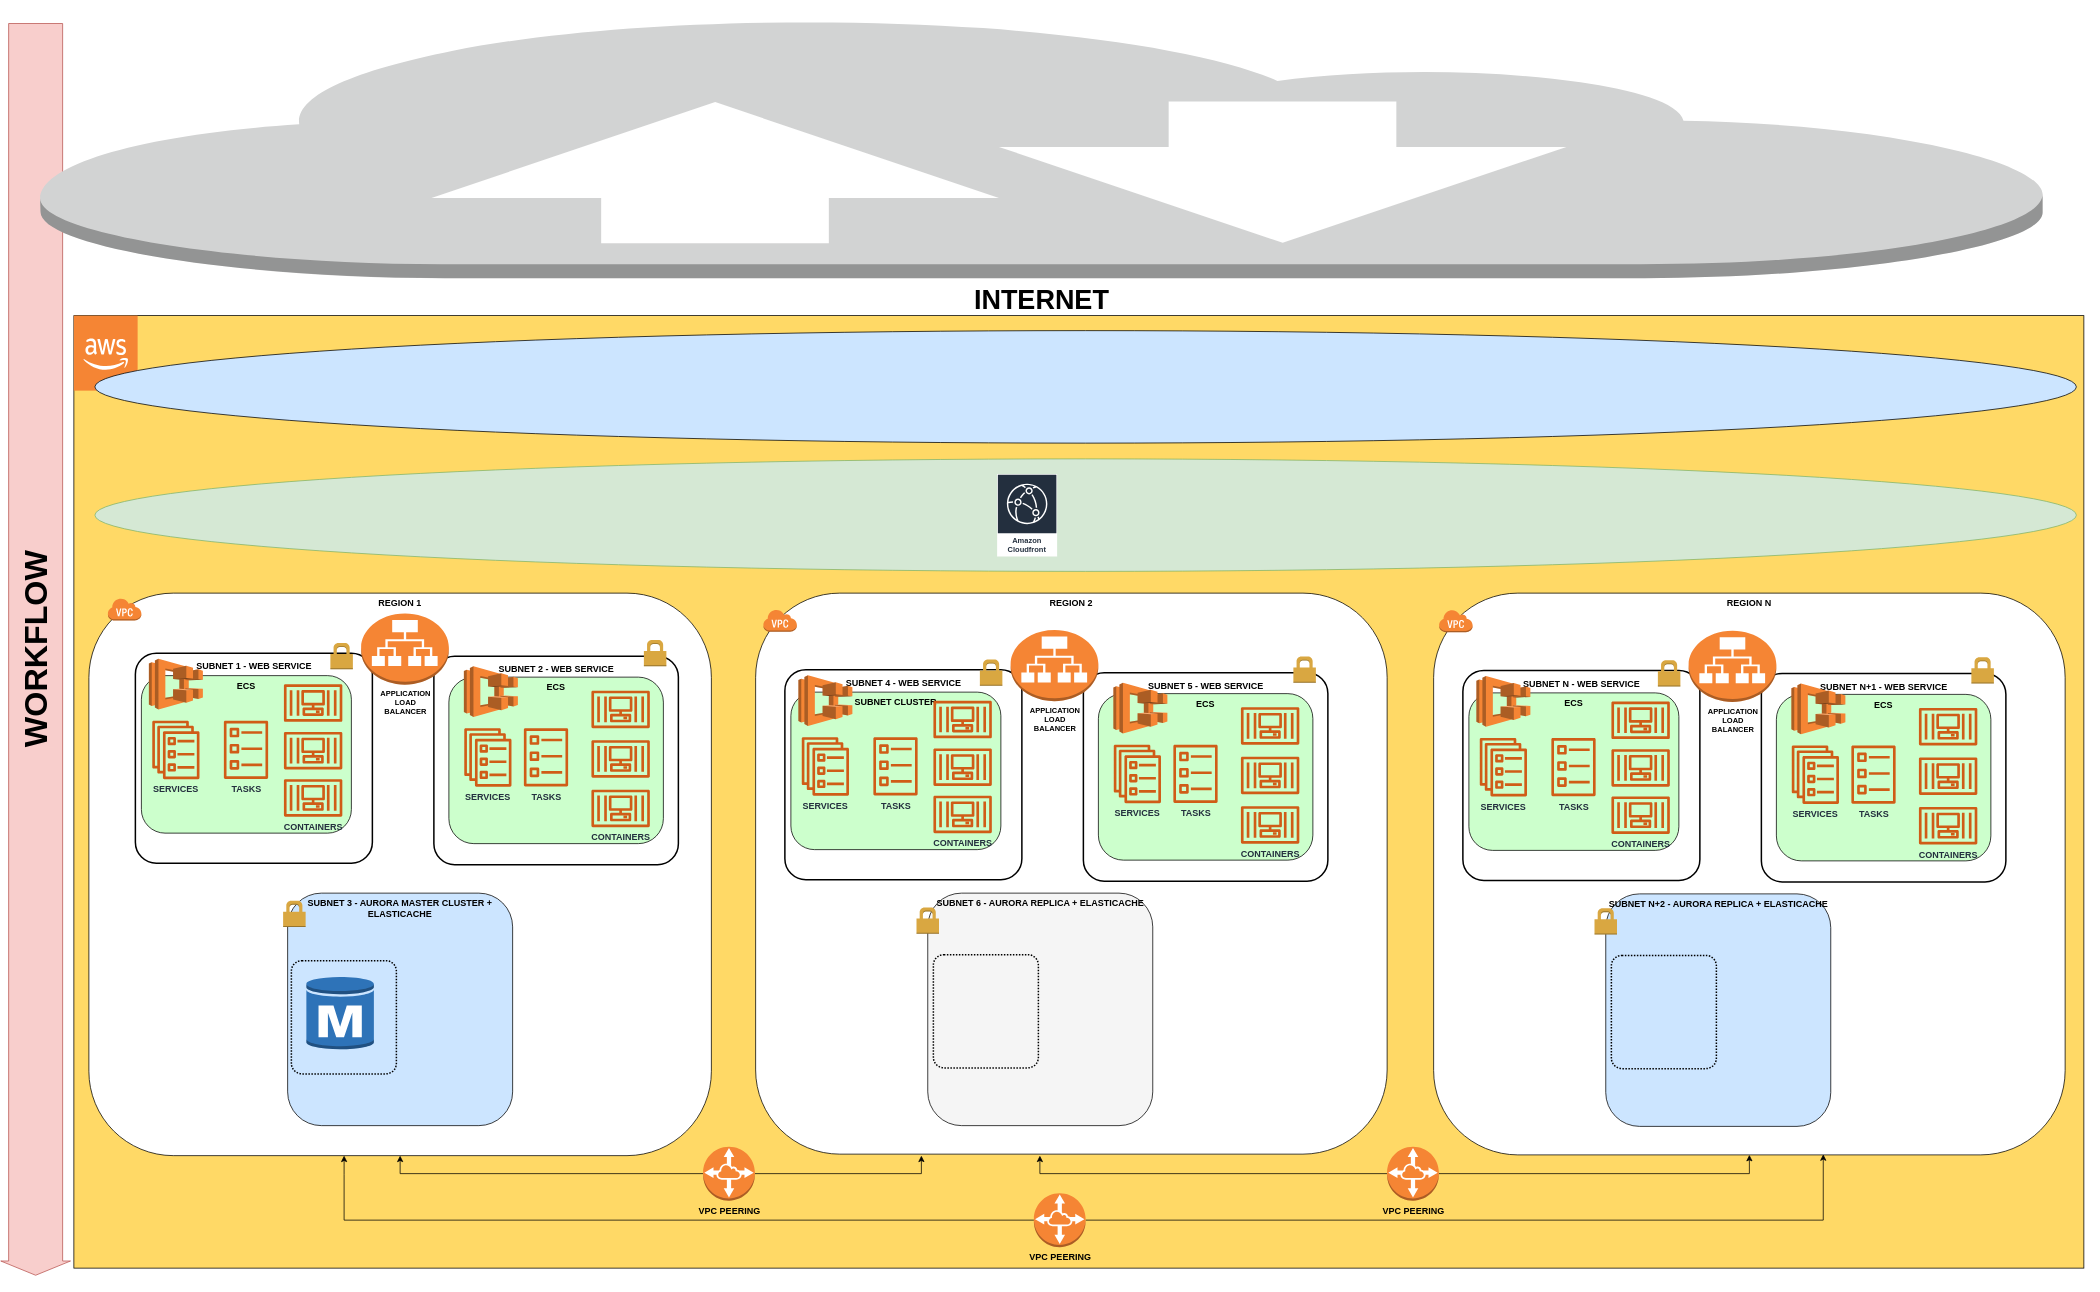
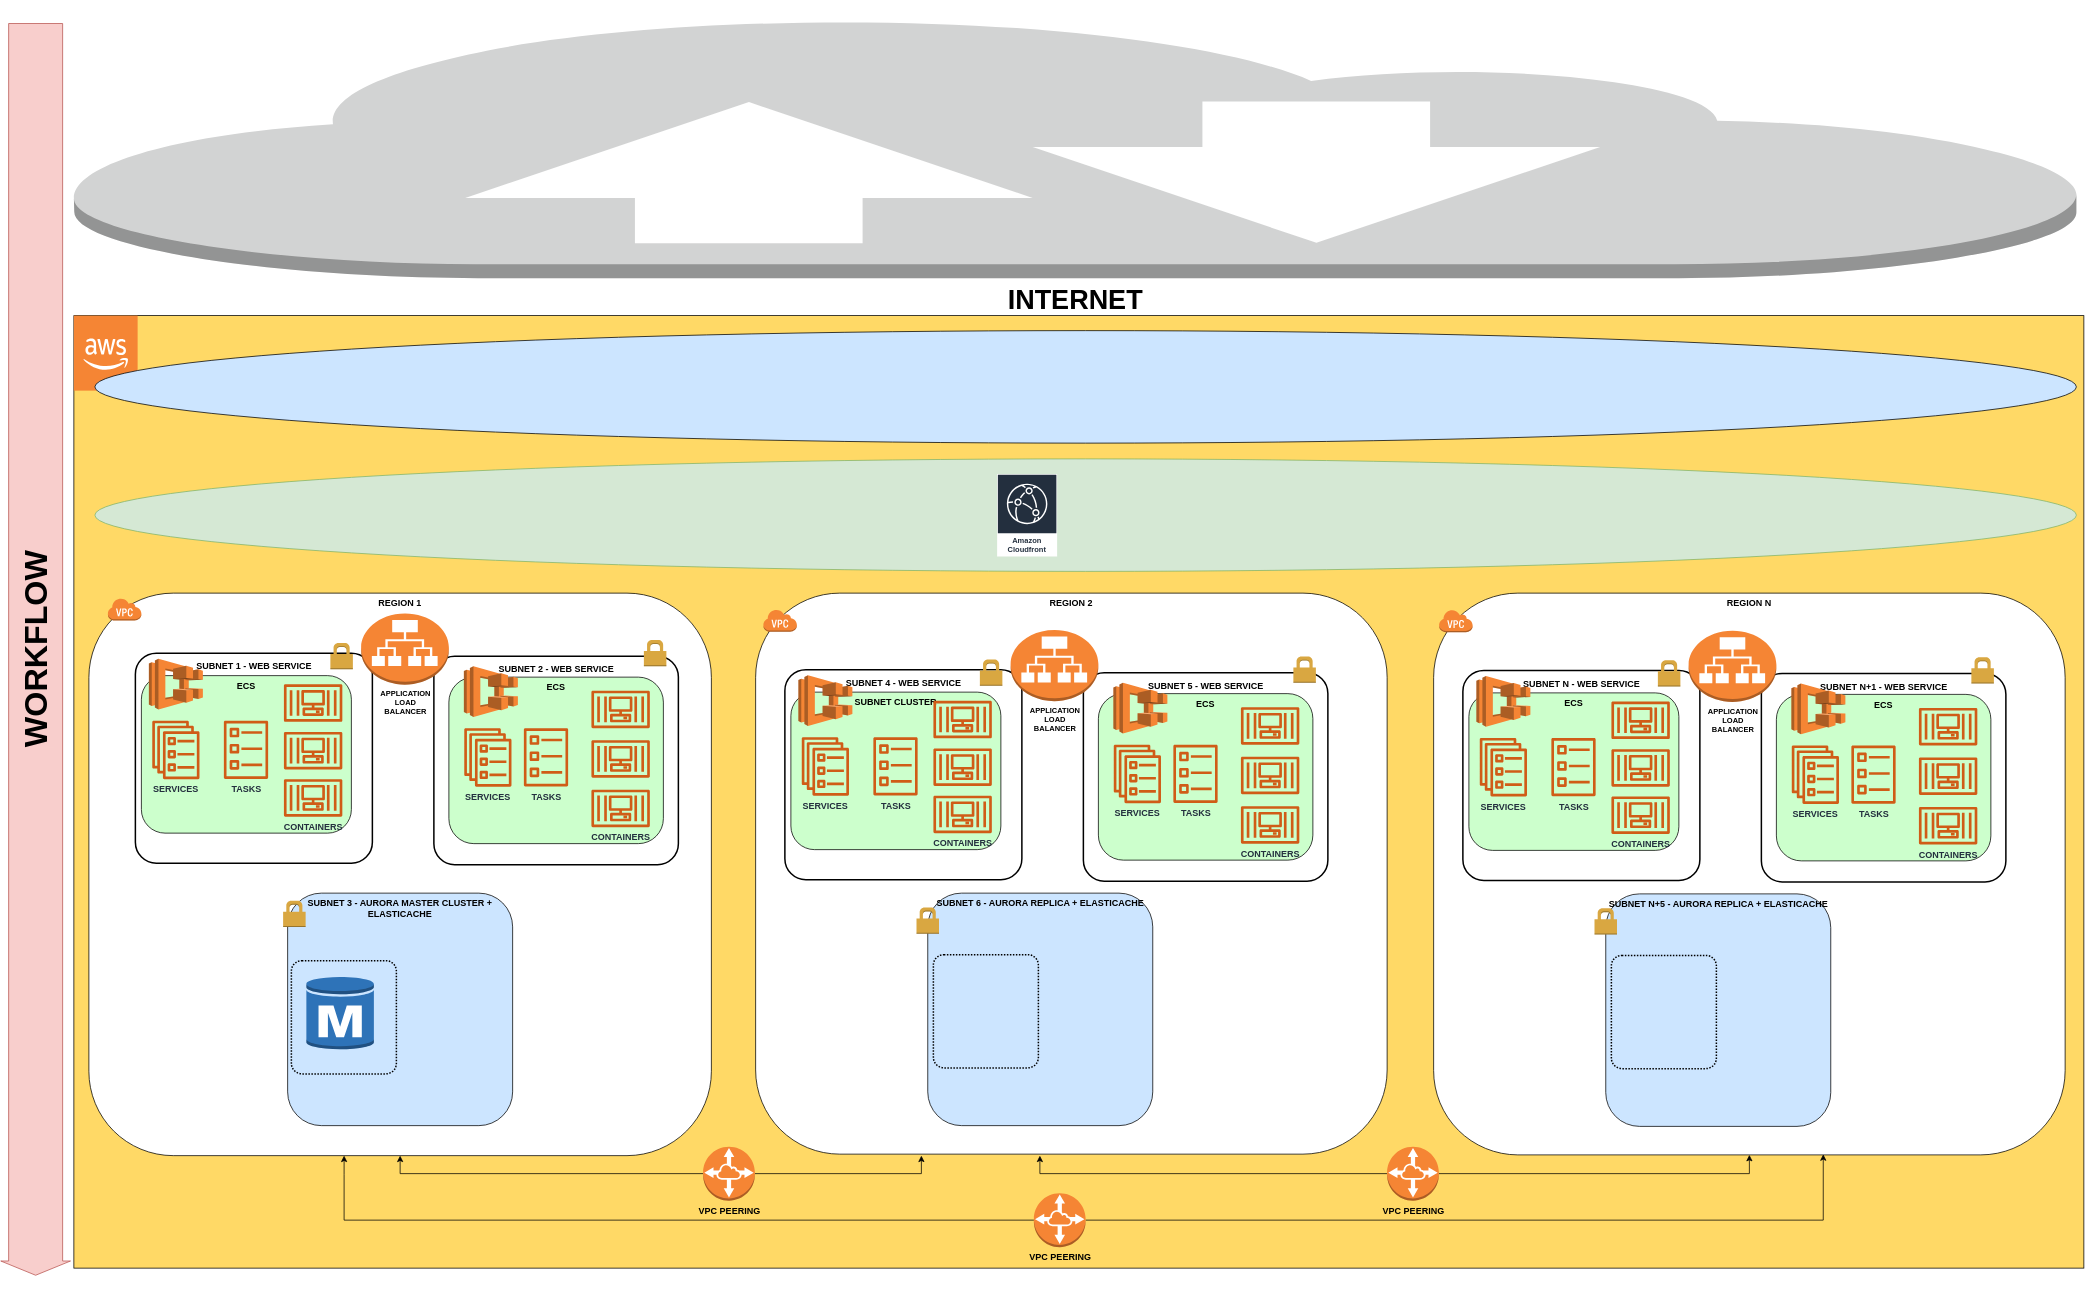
node "INTERNET": moved (1041, 147) -> (1075, 147)
node "SUBNET N+2 - AURORA REPLICA + ELASTICACHE": label "SUBNET N+2 - AURORA REPLICA + ELASTICACHE" -> "SUBNET N+5 - AURORA REPLICA + ELASTICACHE"
node "SUBNET 6 - AURORA REPLICA + ELASTICACHE": fillcolor #f5f5f5 -> #cce5ff
